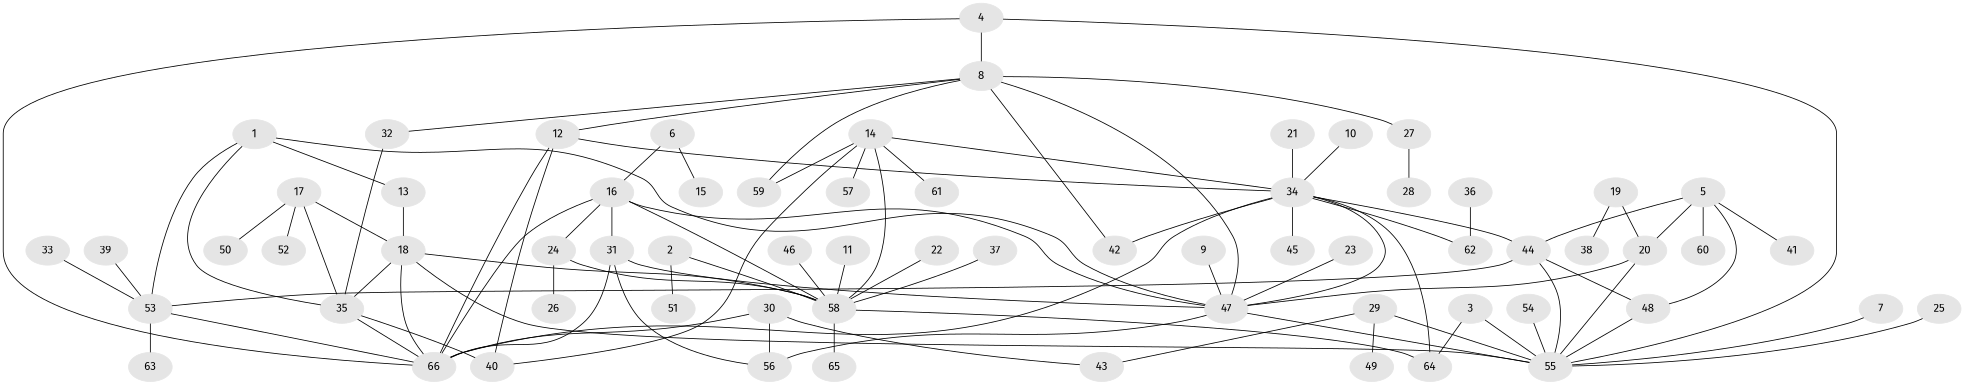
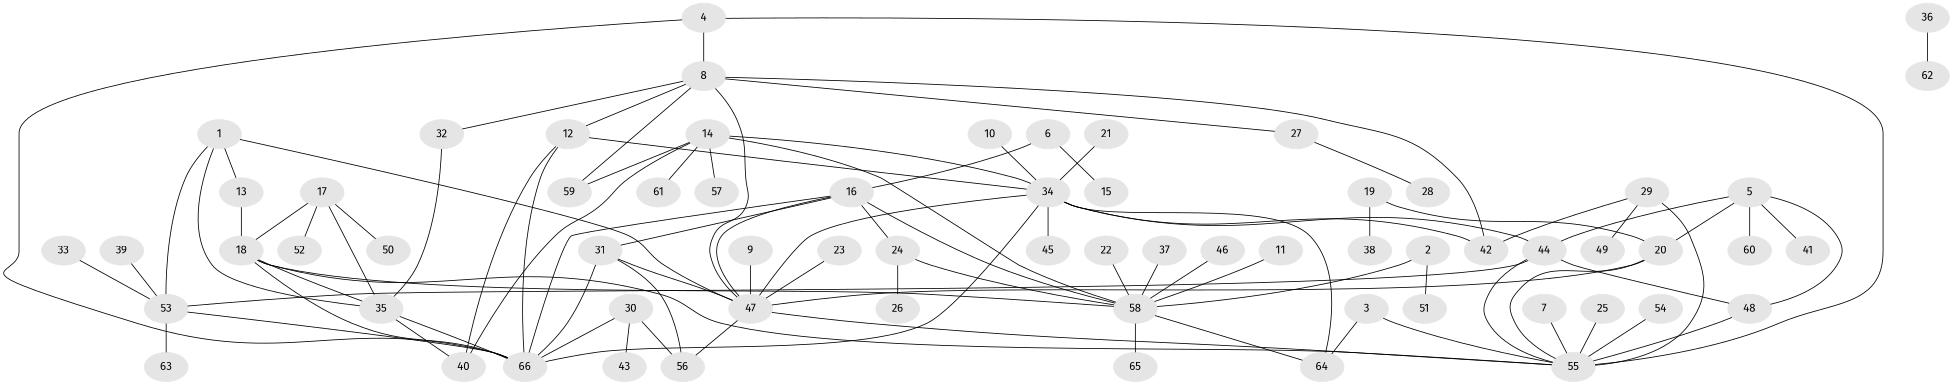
edge "34" -- "62": removed
edge "29" -- "43": now "29" -- "42"
